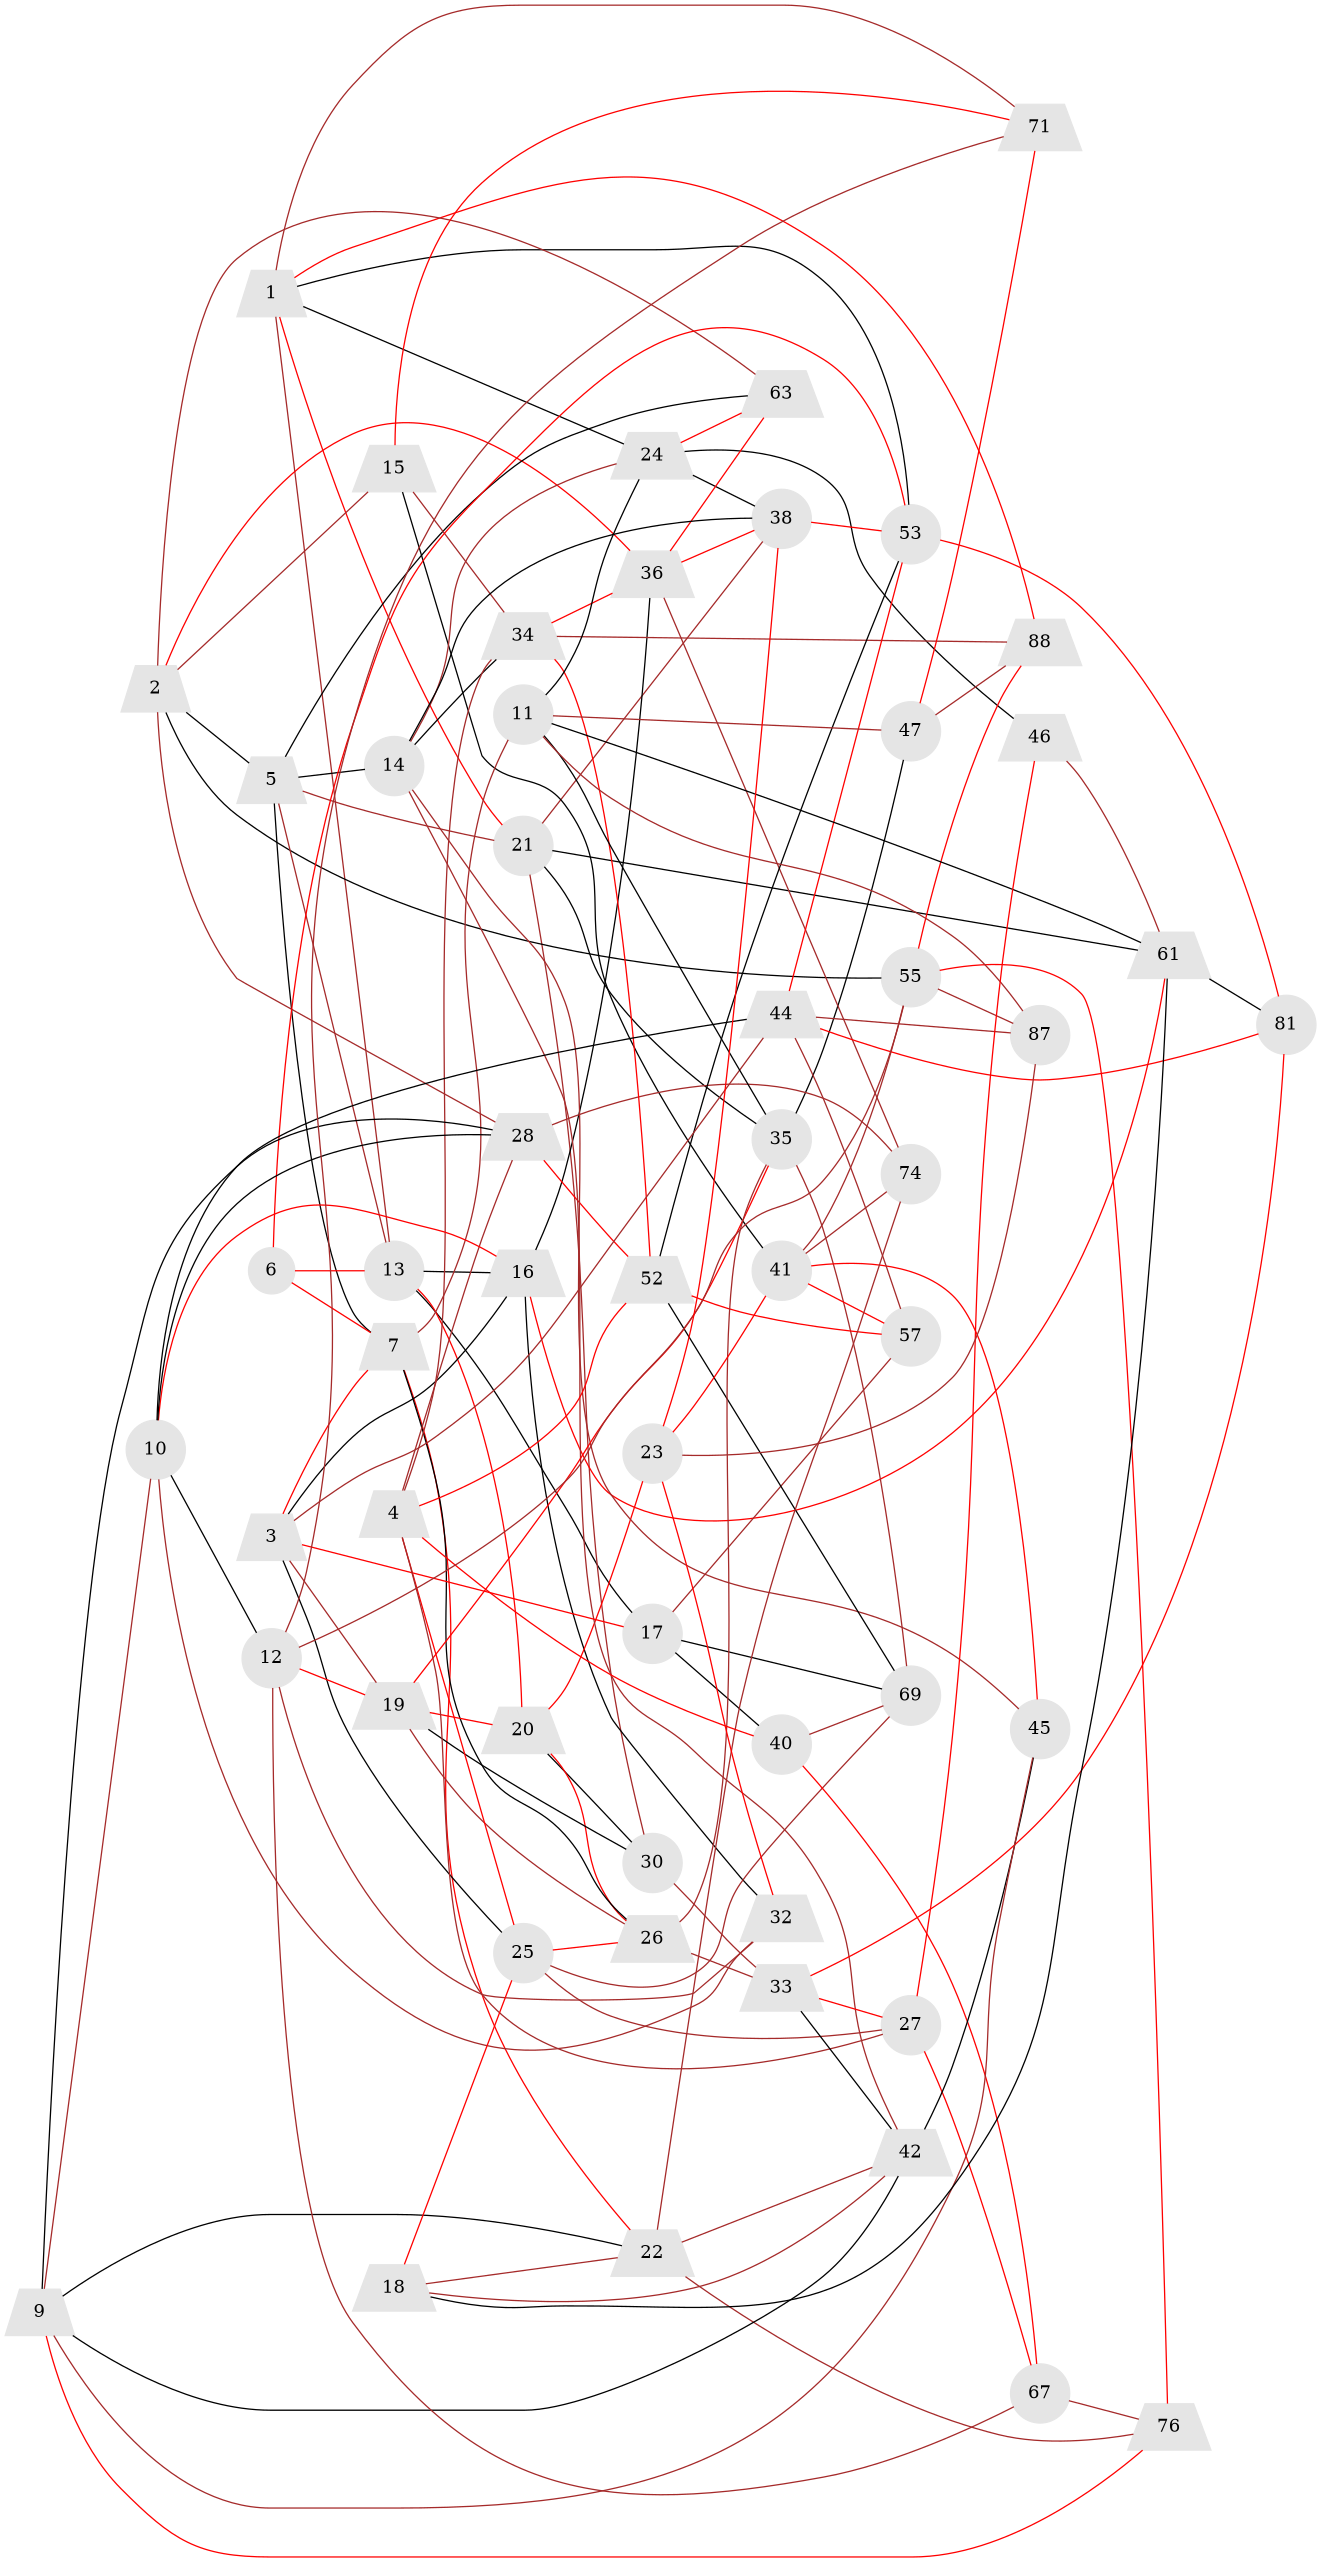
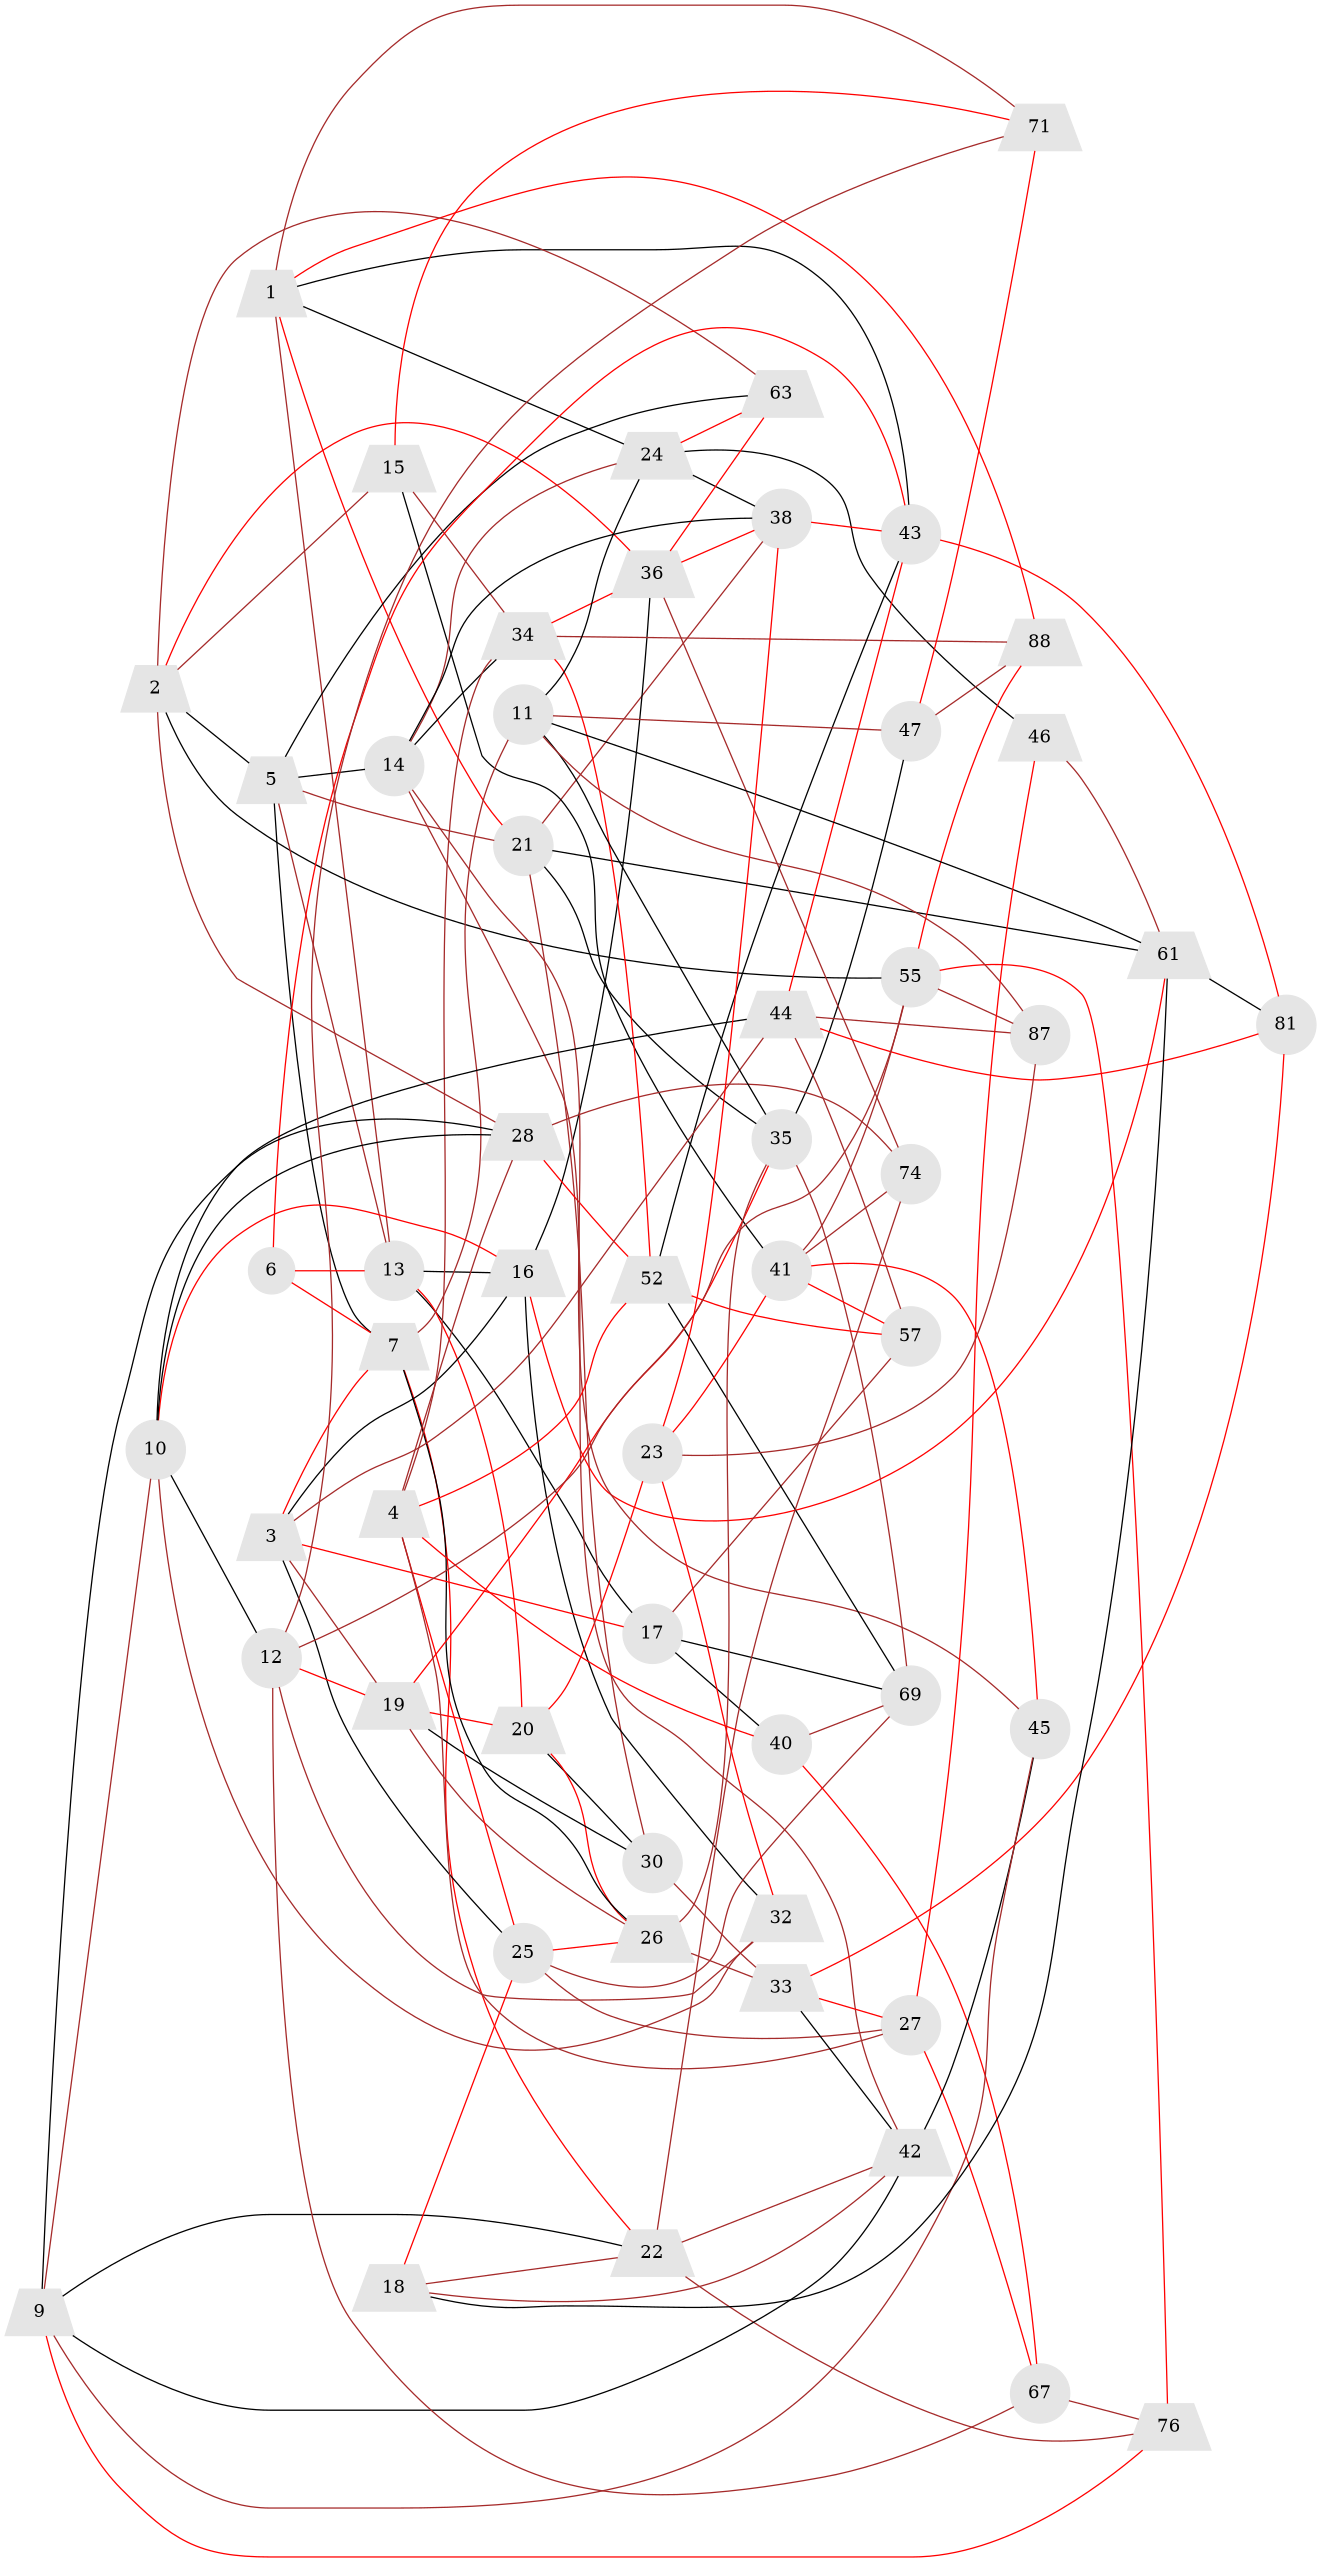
node "53": label "53" -> "43"
